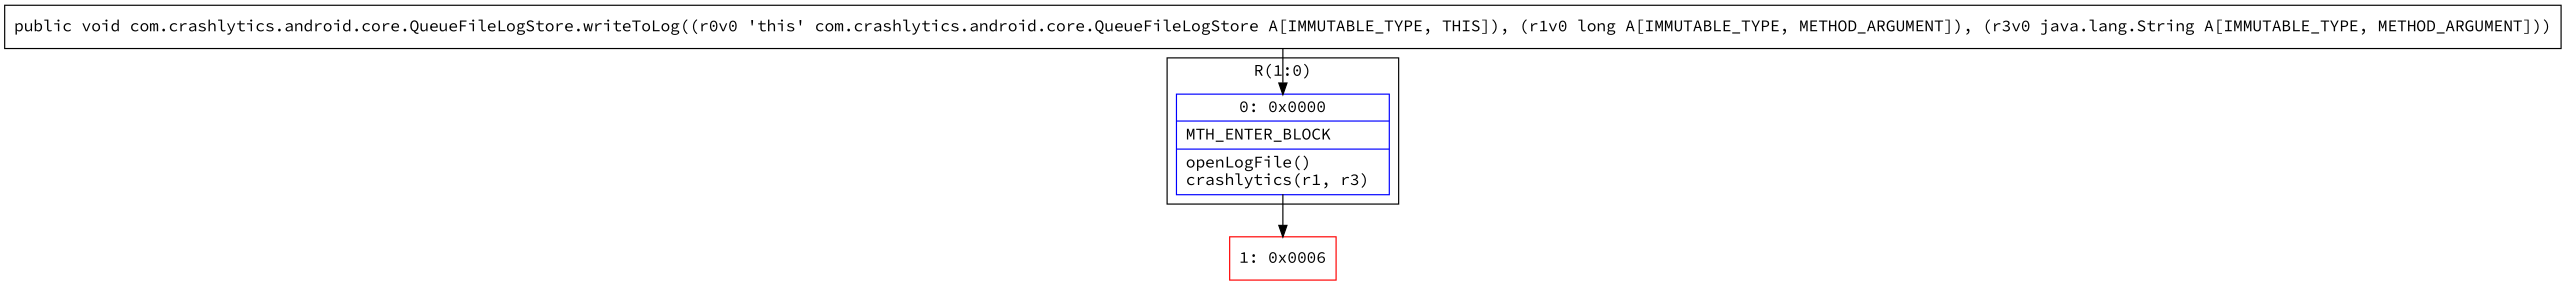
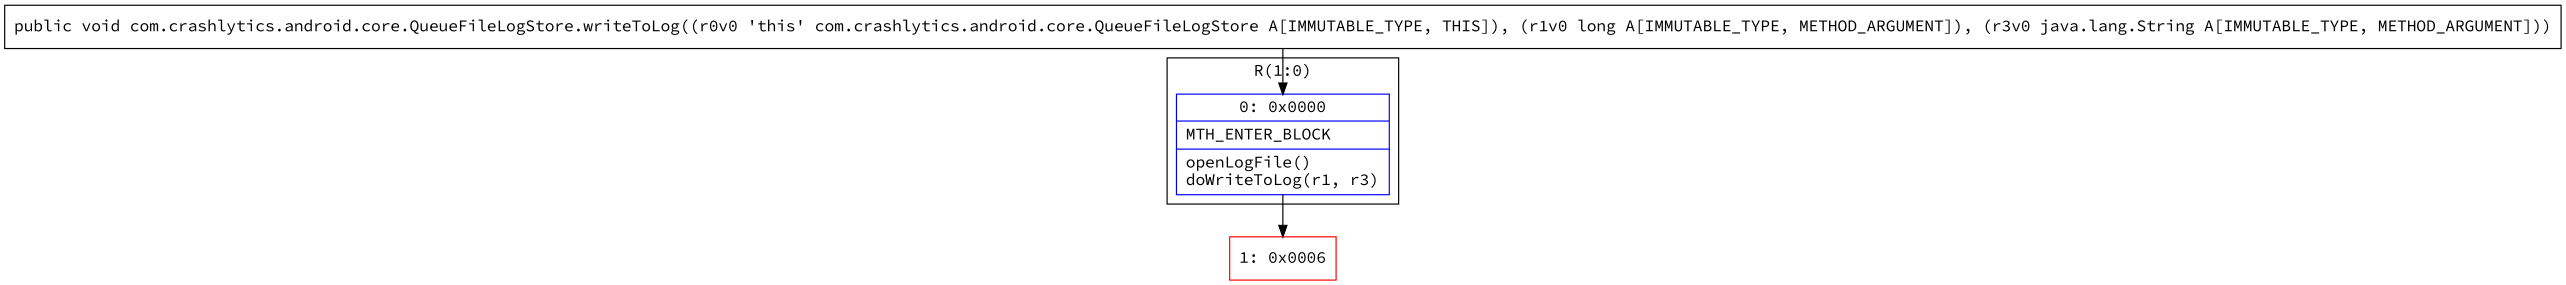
node "0: 0x0000": text "crashlytics(r1, r3)" -> "doWriteToLog(r1, r3)"
